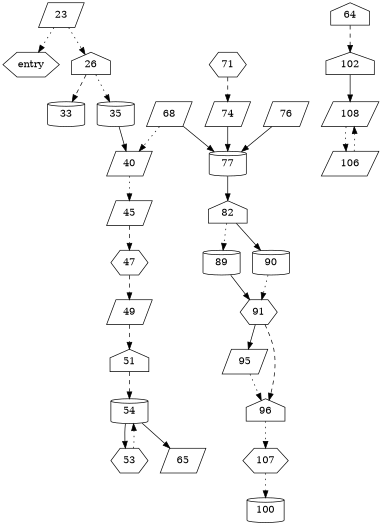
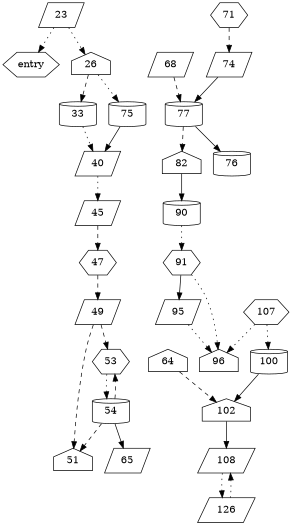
node "35": label "35" -> "75"
node "76": shape parallelogram -> cylinder
edge "68" -> "40": now "33" -> "40"
edge "68" -> "77": style solid -> dashed
edge "76" -> "77": reversed
node "106": label "106" -> "126"
edge "77" -> "82": style solid -> dashed
node "89": removed
edge "49" -> "53": added
edge "91" -> "96": style dashed -> dotted
edge "51" -> "54": reversed
edge "100" -> "102": added
edge "96" -> "107": reversed
edge "54" -> "53": style solid -> dashed
